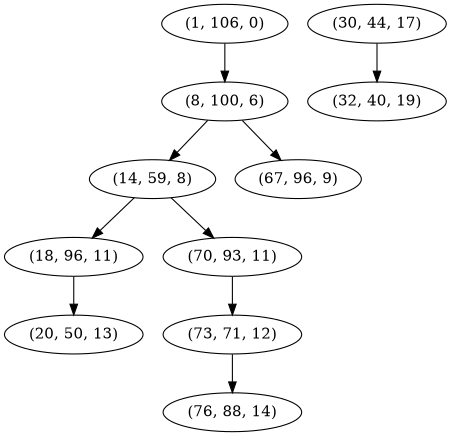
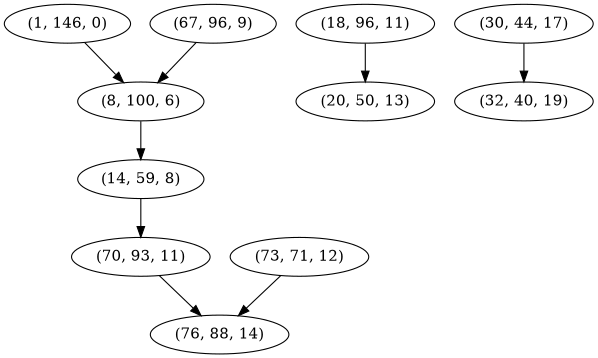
node "(1, 106, 0)": label "(1, 106, 0)" -> "(1, 146, 0)"
edge "(8, 100, 6)" -> "(67, 96, 9)": reversed
edge "(14, 59, 8)" -> "(18, 96, 11)": removed
edge "(70, 93, 11)" -> "(73, 71, 12)": now "(70, 93, 11)" -> "(76, 88, 14)"
